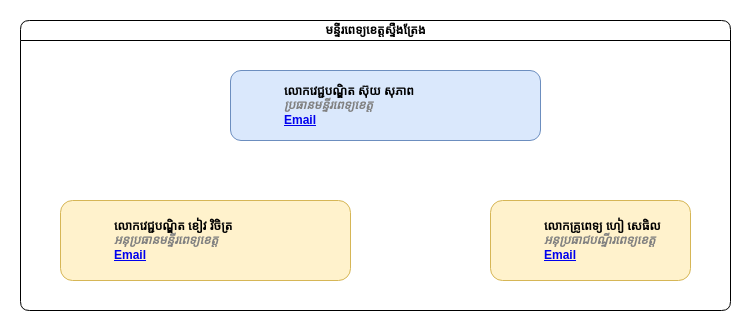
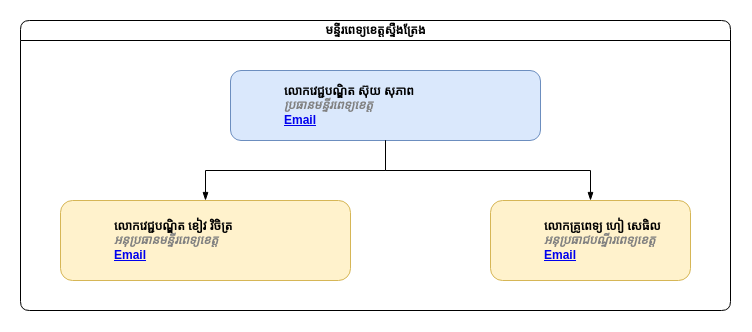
edge "លោកវេជ្ជបណ្ឌិត ស៊ុយ សុភាព ប្រធានមន្ទីរពេទ្យខេត្ត Email" -> "លោកវេជ្ជបណ្ឌិត ខៀវ វិចិត្រ អនុប្រធានមន្ទីរពេទ្យខេត្ត Email": added
edge "លោកវេជ្ជបណ្ឌិត ស៊ុយ សុភាព ប្រធានមន្ទីរពេទ្យខេត្ត Email" -> "លោកគ្រូពេទ្យ ហៀ សេធិល អនុប្រធាជបណ្ទីរពេទ្យខេត្ត Email": added
